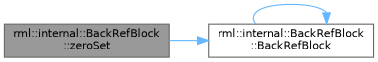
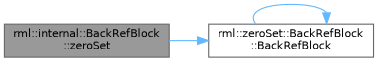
node "rml::internal::BackRefBlock ::BackRefBlock": label "rml::internal::BackRefBlock ::BackRefBlock" -> "rml::zeroSet::BackRefBlock ::BackRefBlock"
